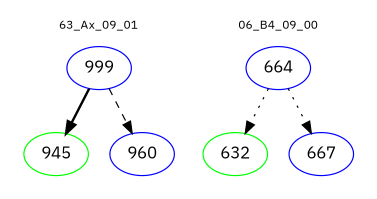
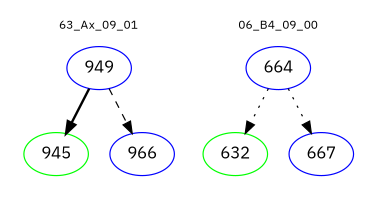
node "999": label "999" -> "949"
node "960": label "960" -> "966"
